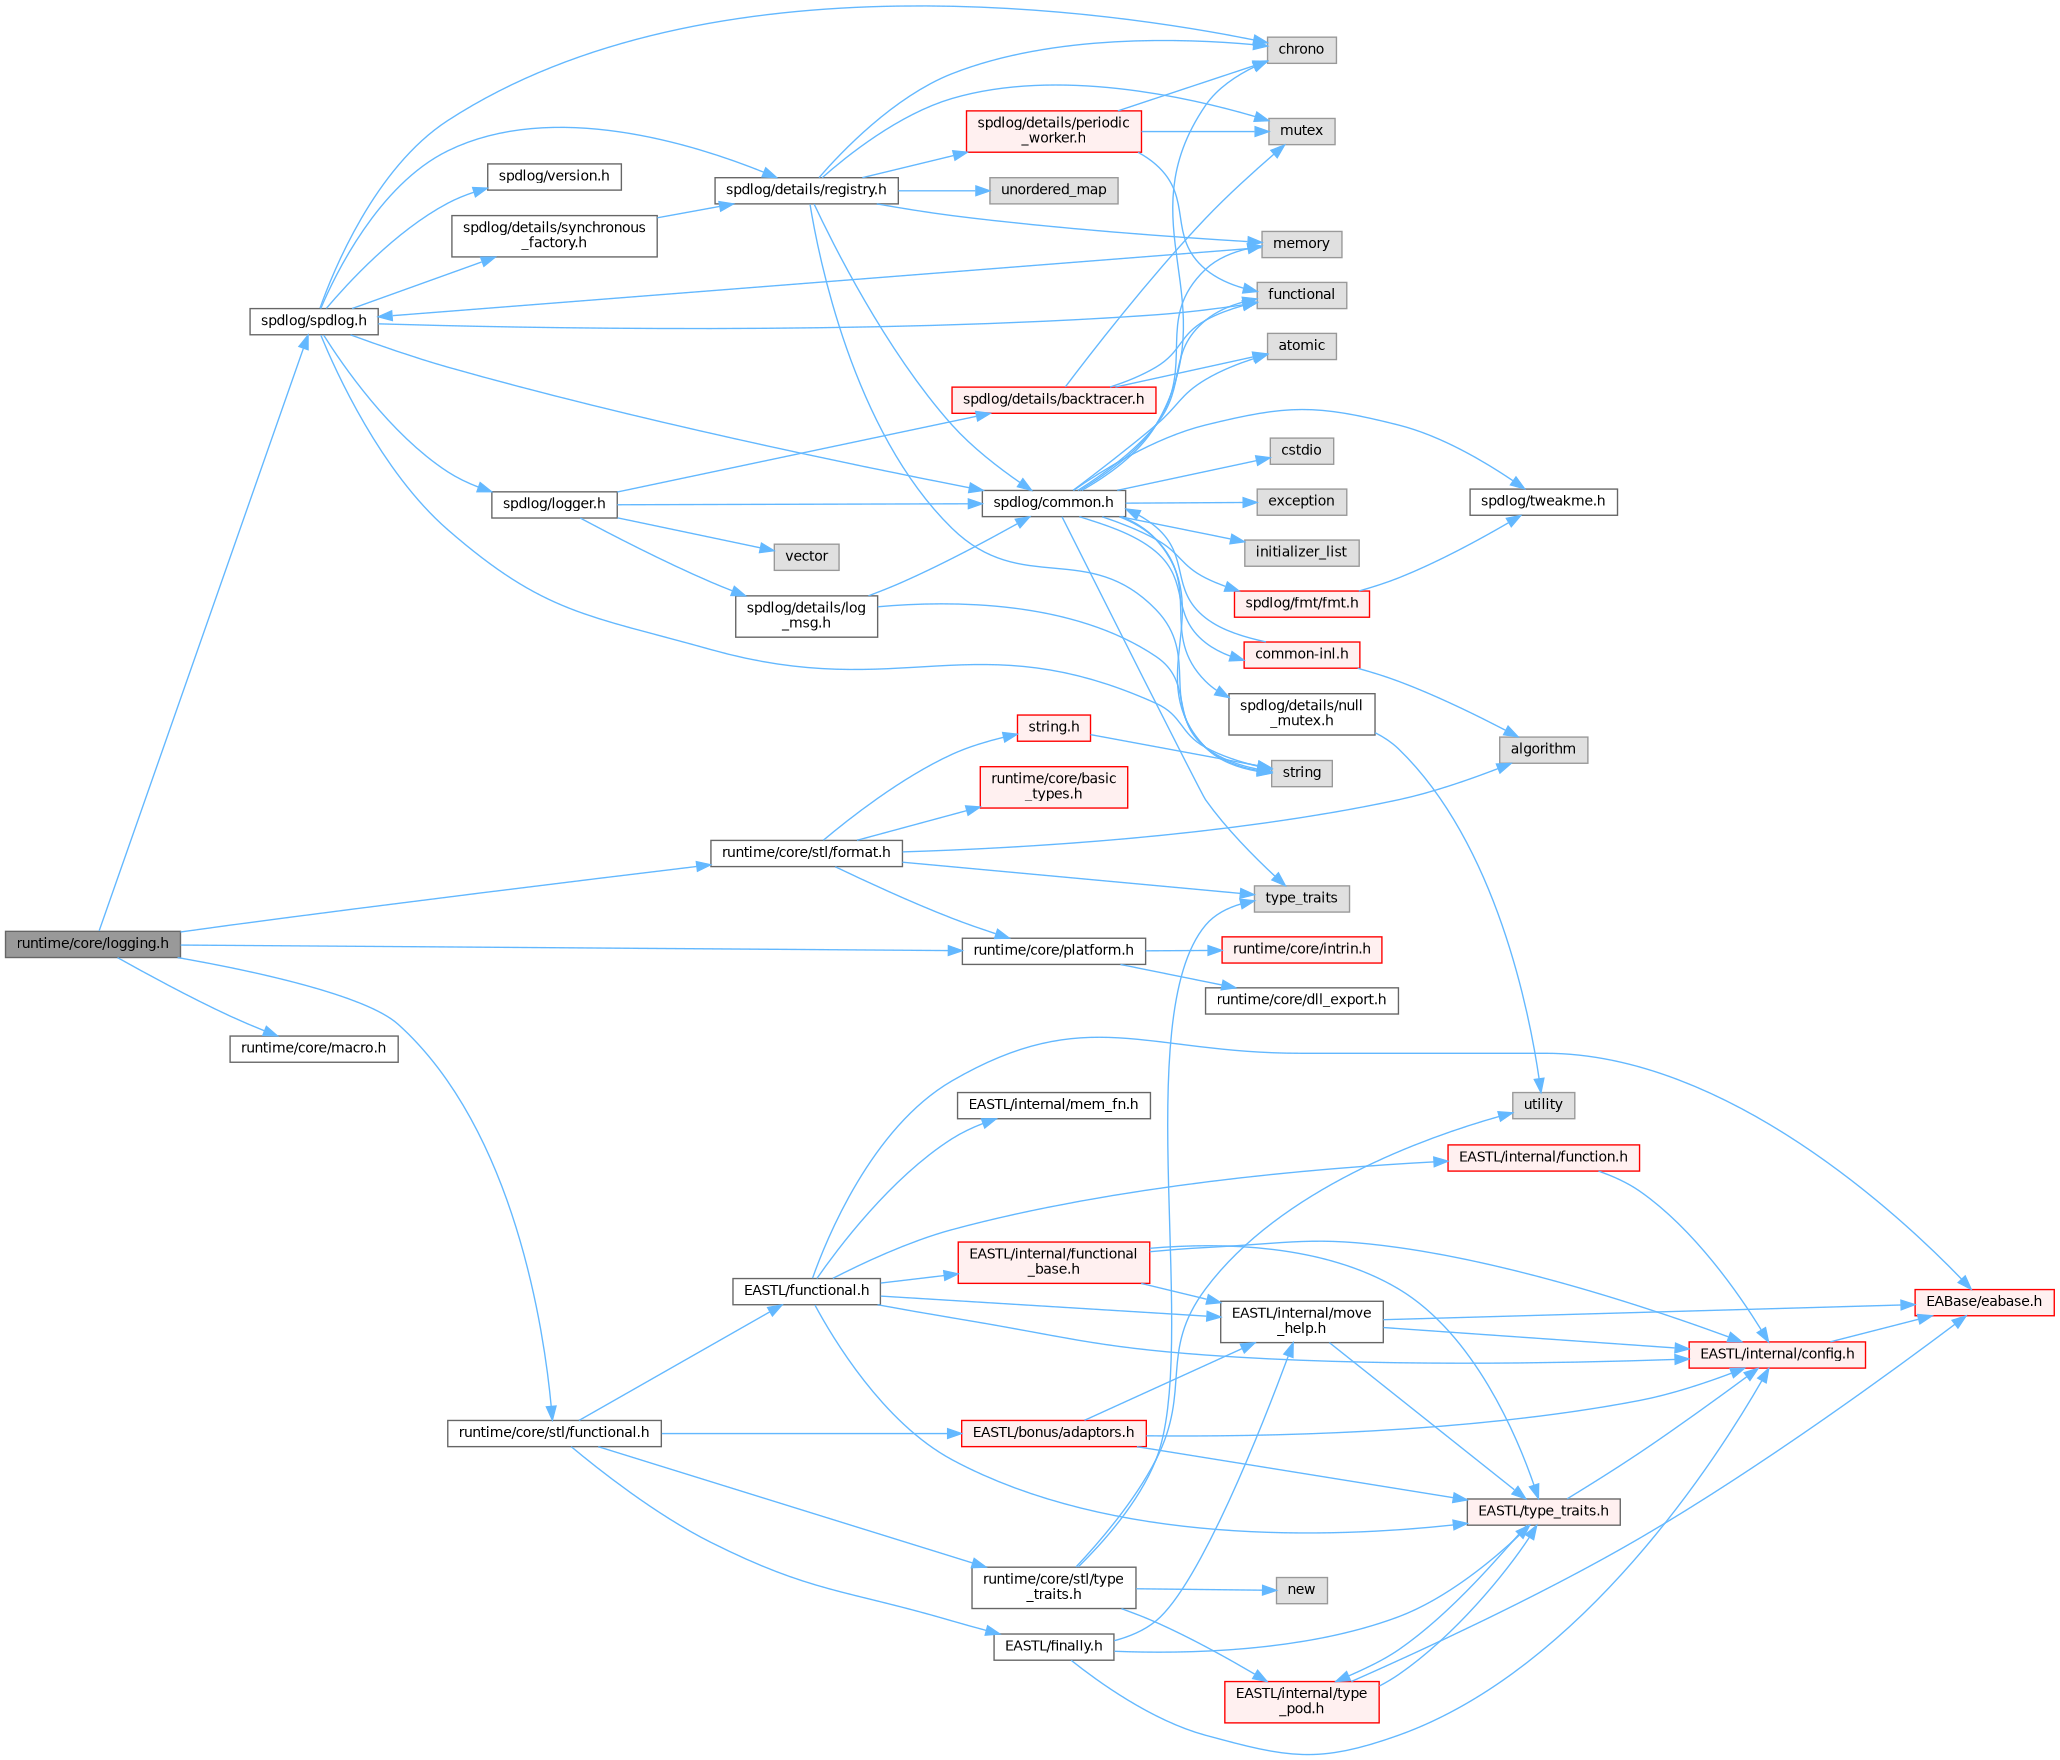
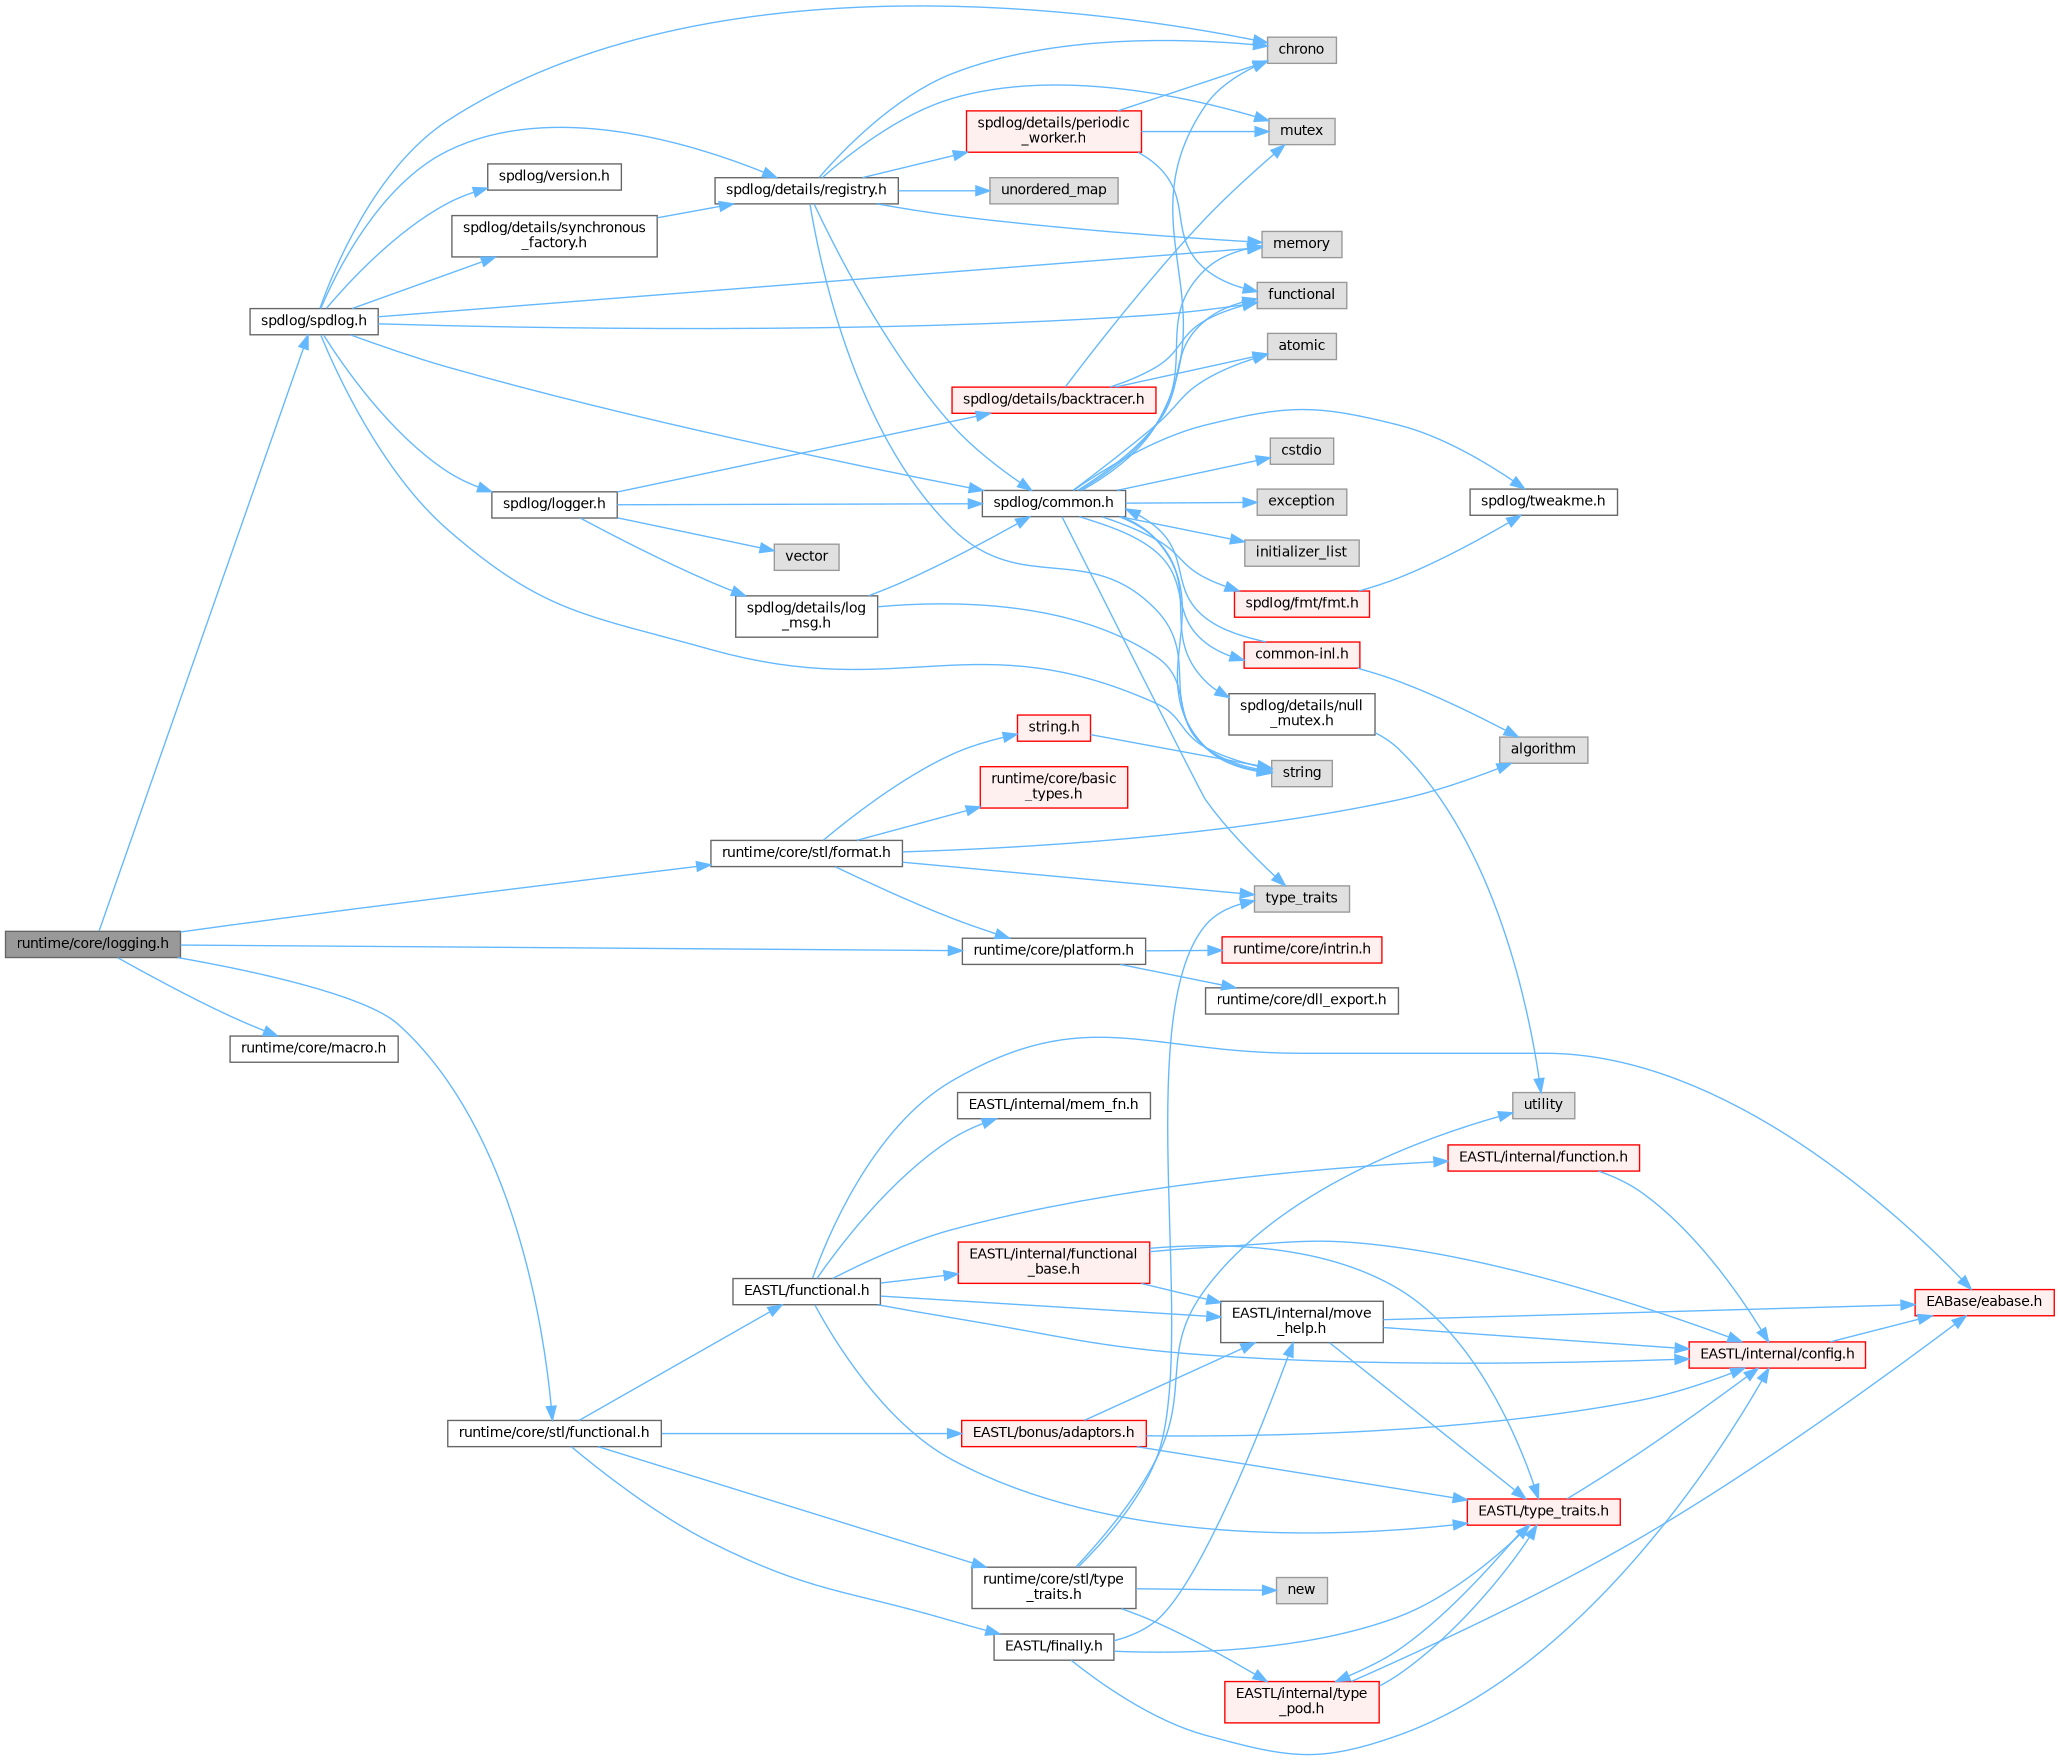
edge "memory" -> "spdlog/spdlog.h": reversed
node "EASTL/type_traits.h": color grey40 -> red
